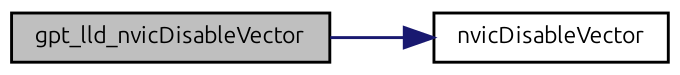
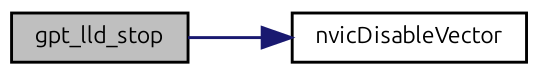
node "gpt_lld_nvicDisableVector": label "gpt_lld_nvicDisableVector" -> "gpt_lld_stop"
